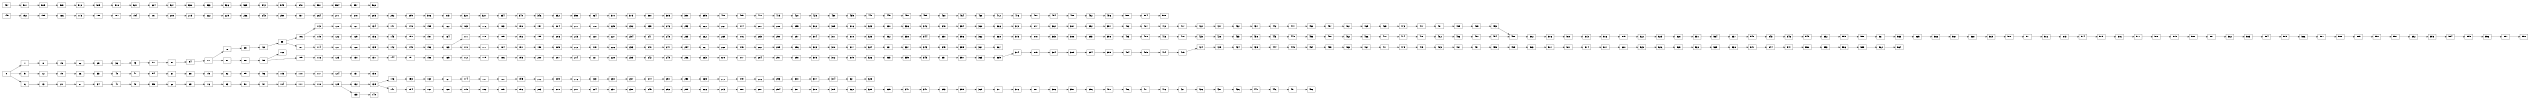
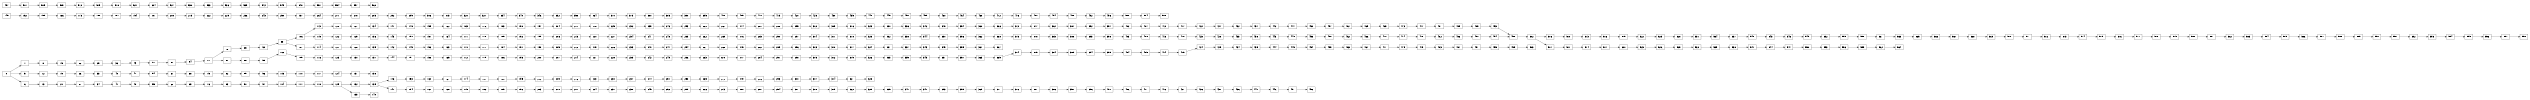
edge "163" -> "171": now "164" -> "171"
edge "503" -> "507": now "502" -> "507"
edge "95" -> "109": now "102" -> "109"
